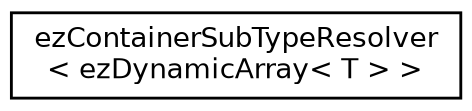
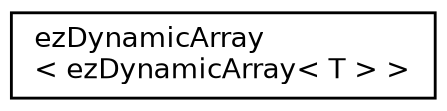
node "ezContainerSubTypeResolver < ezDynamicArray< T > >": label "ezContainerSubTypeResolver < ezDynamicArray< T > >" -> "ezDynamicArray < ezDynamicArray< T > >"
